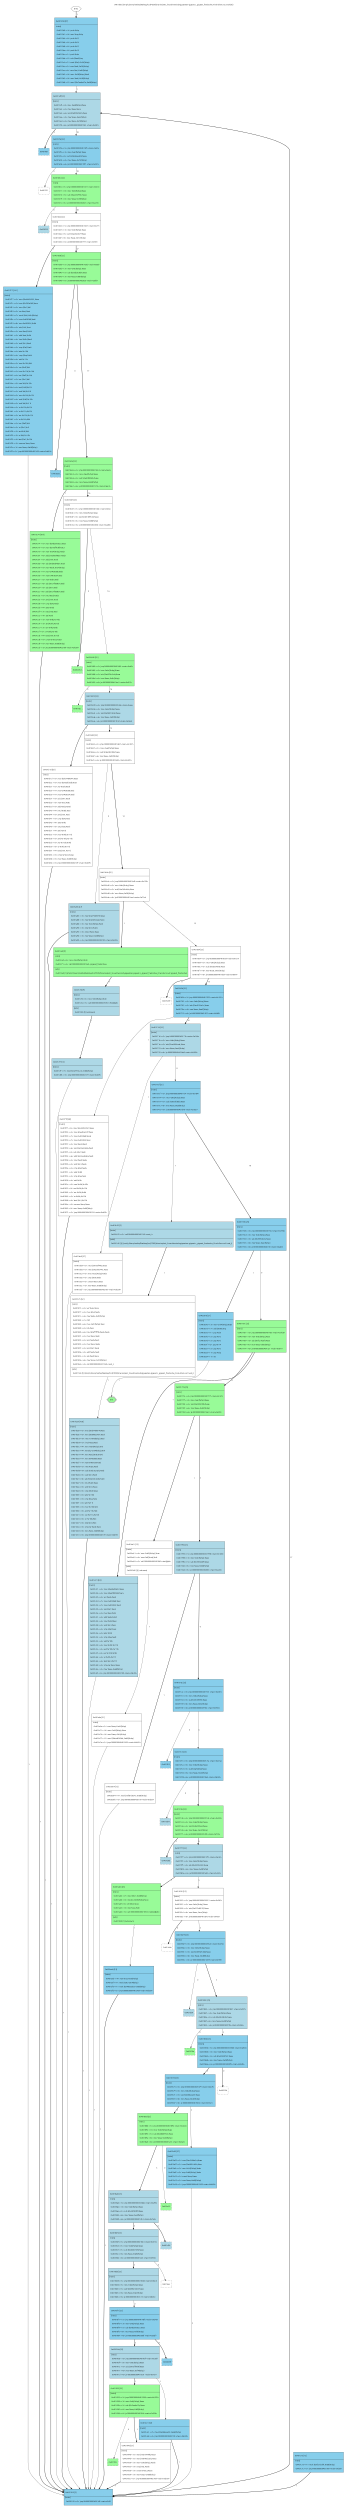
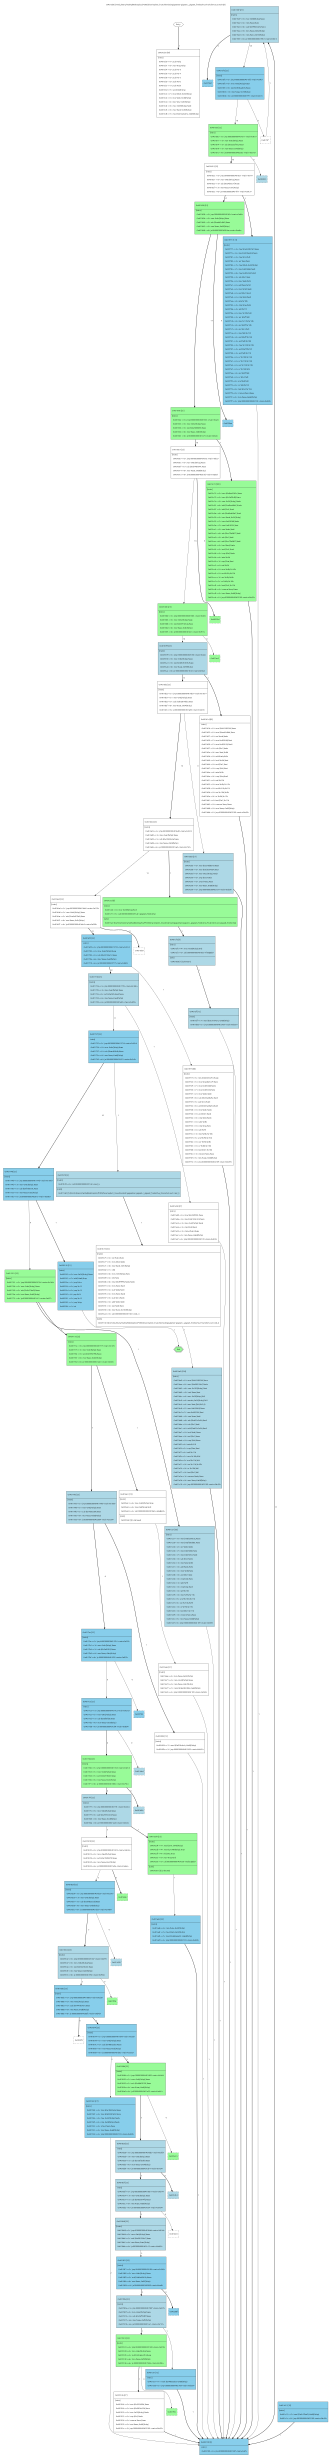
node "0x4015b0 [47]": fillcolor skyblue -> white
edge "0x4015b0 [47]" -> "0x4015df [23]": now "0x4019f1" -> "0x4015df [23]"
node "0x401a9e": fillcolor white -> palegreen
